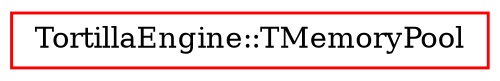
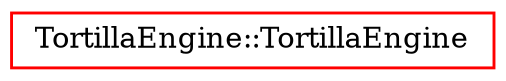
node "TortillaEngine::TMemoryPool": label "TortillaEngine::TMemoryPool" -> "TortillaEngine::TortillaEngine"
